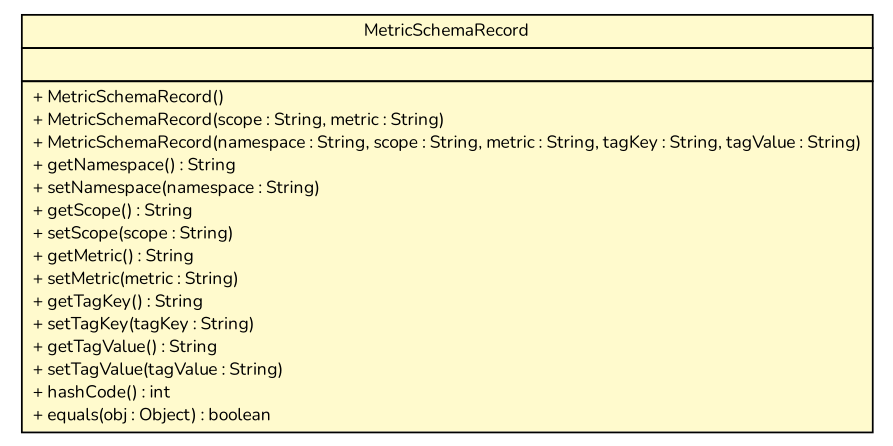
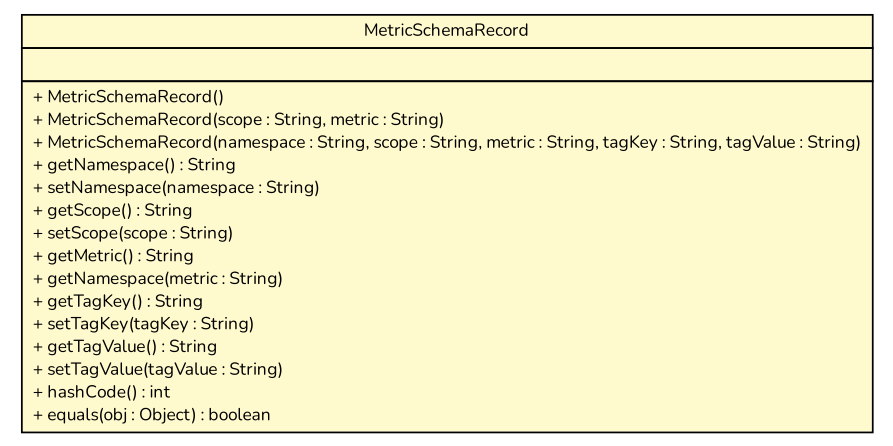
node "MetricSchemaRecord": text "+ setMetric(metric : String)" -> "+ getNamespace(metric : String)"
